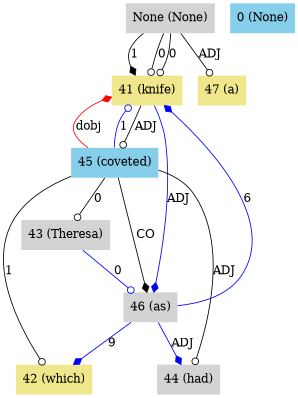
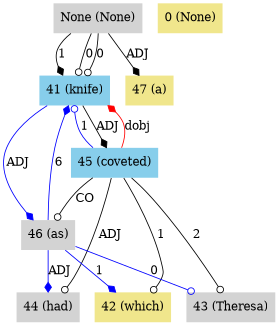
node "0 (None)": fillcolor skyblue -> khaki
edge "None (None)" -> "47 (a)": arrowhead odot -> diamond
node "41 (knife)": fillcolor khaki -> skyblue
edge "41 (knife)" -> "45 (coveted)": arrowhead odot -> diamond
edge "45 (coveted)" -> "43 (Theresa)": label "0" -> "2"
edge "45 (coveted)" -> "46 (as)": arrowhead diamond -> odot
edge "43 (Theresa)" -> "46 (as)": reversed
edge "46 (as)" -> "42 (which)": label "9" -> "1"
